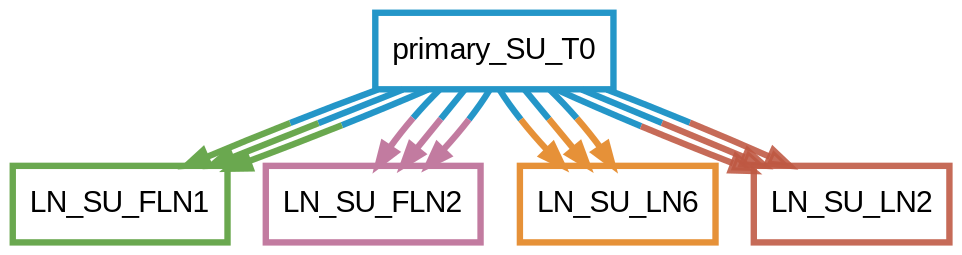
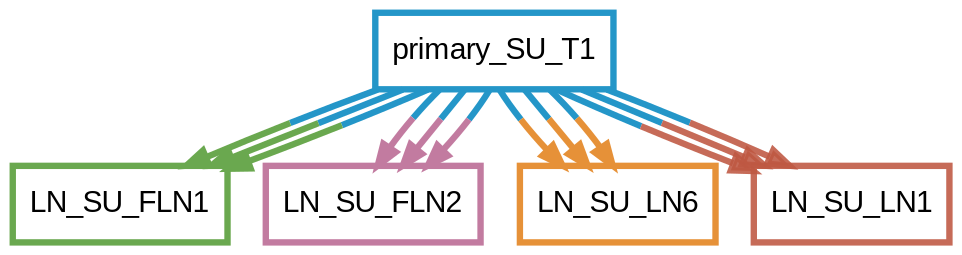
node "primary_SU_T0": label "primary_SU_T0" -> "primary_SU_T1"
node "LN_SU_LN2": label "LN_SU_LN2" -> "LN_SU_LN1"
